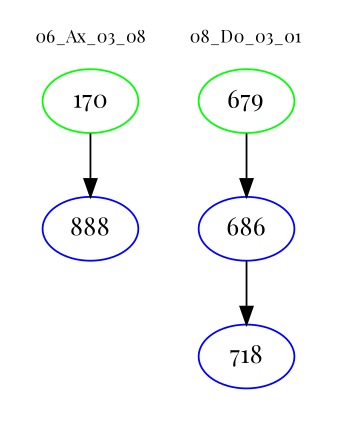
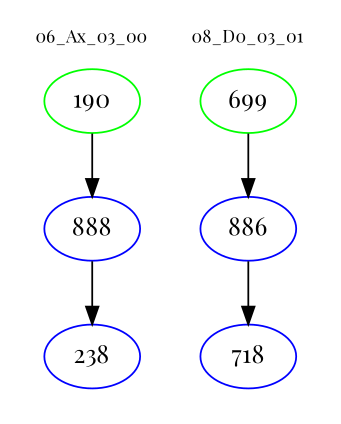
cluster "06_Ax_03_08": label "06_Ax_03_08" -> "06_Ax_03_00"
node "170": label "170" -> "190"
node "679": label "679" -> "699"
node "686": label "686" -> "886"
node "238": added
